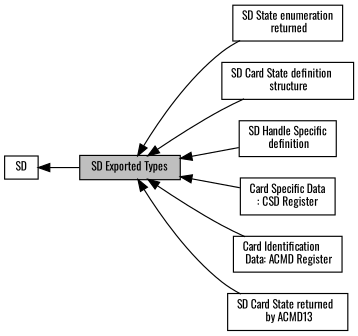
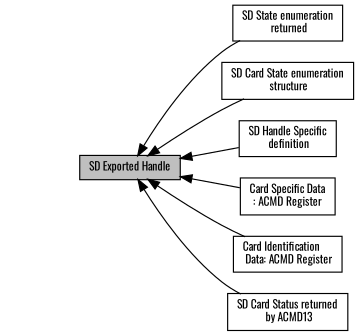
node "SD Card State definition structure": label "SD Card State definition structure" -> "SD Card State enumeration structure"
node "SD": removed
node "SD Exported Types": label "SD Exported Types" -> "SD Exported Handle"
node "Card Specific Data : CSD Register": label "Card Specific Data : CSD Register" -> "Card Specific Data : ACMD Register"
node "SD Card State returned by ACMD13": label "SD Card State returned by ACMD13" -> "SD Card Status returned by ACMD13"
